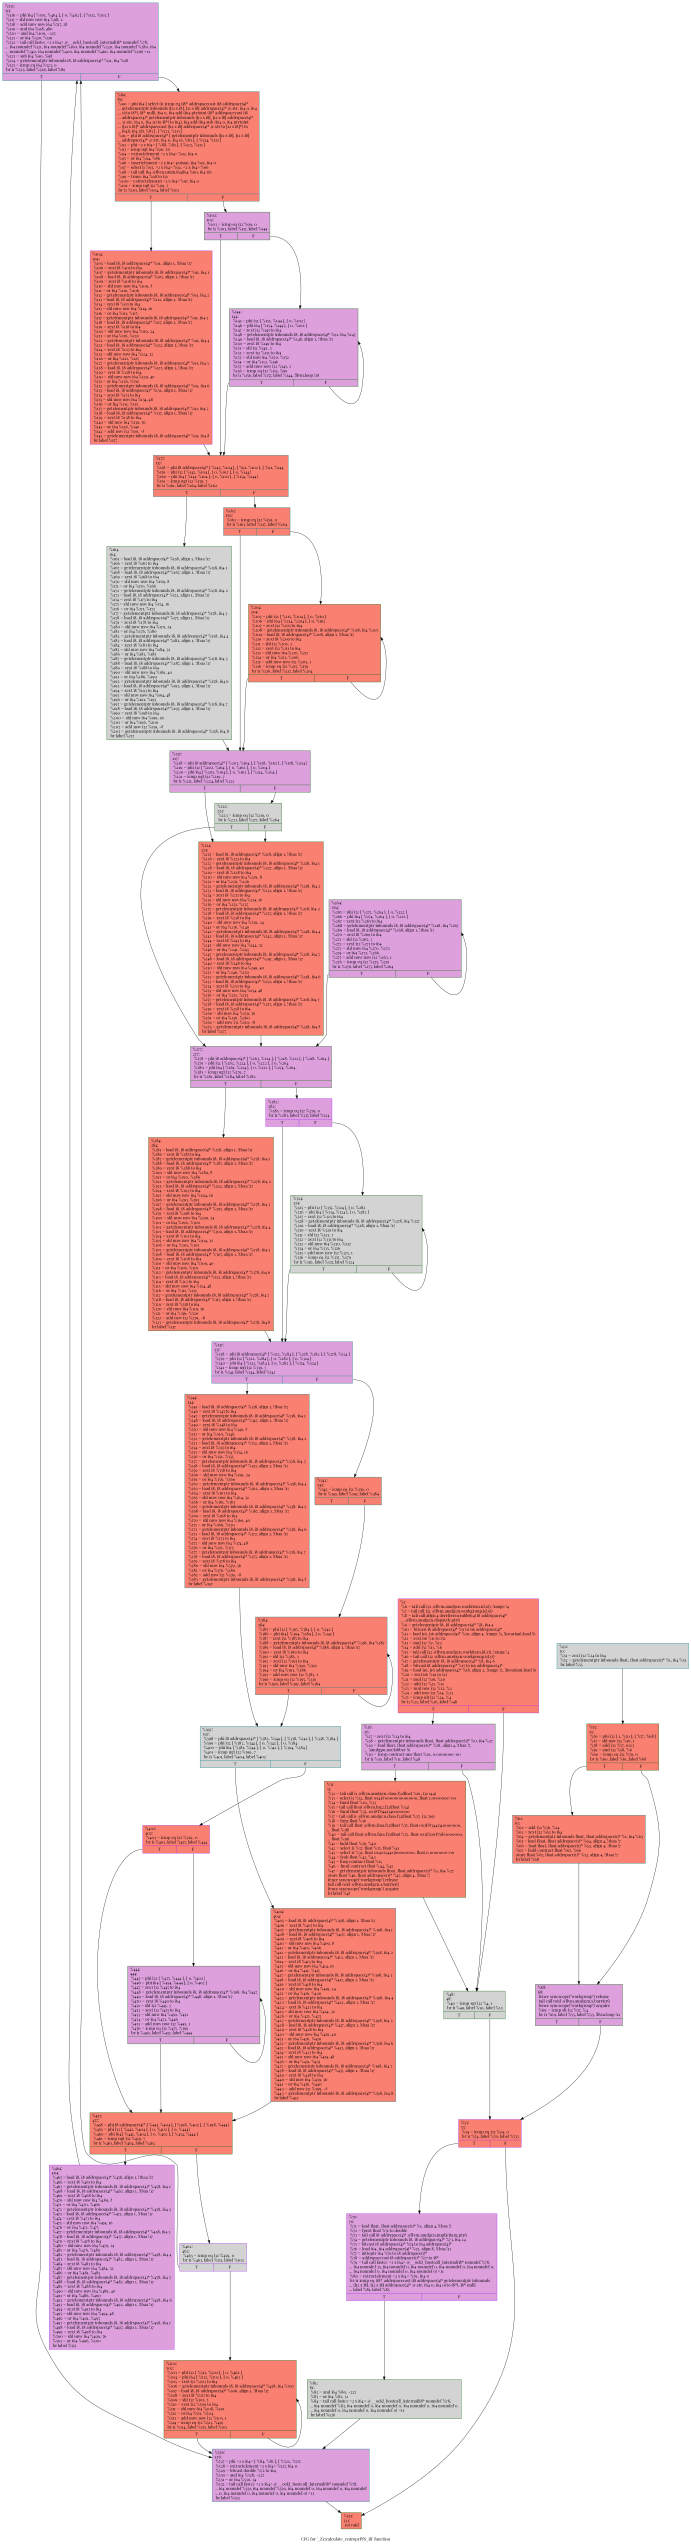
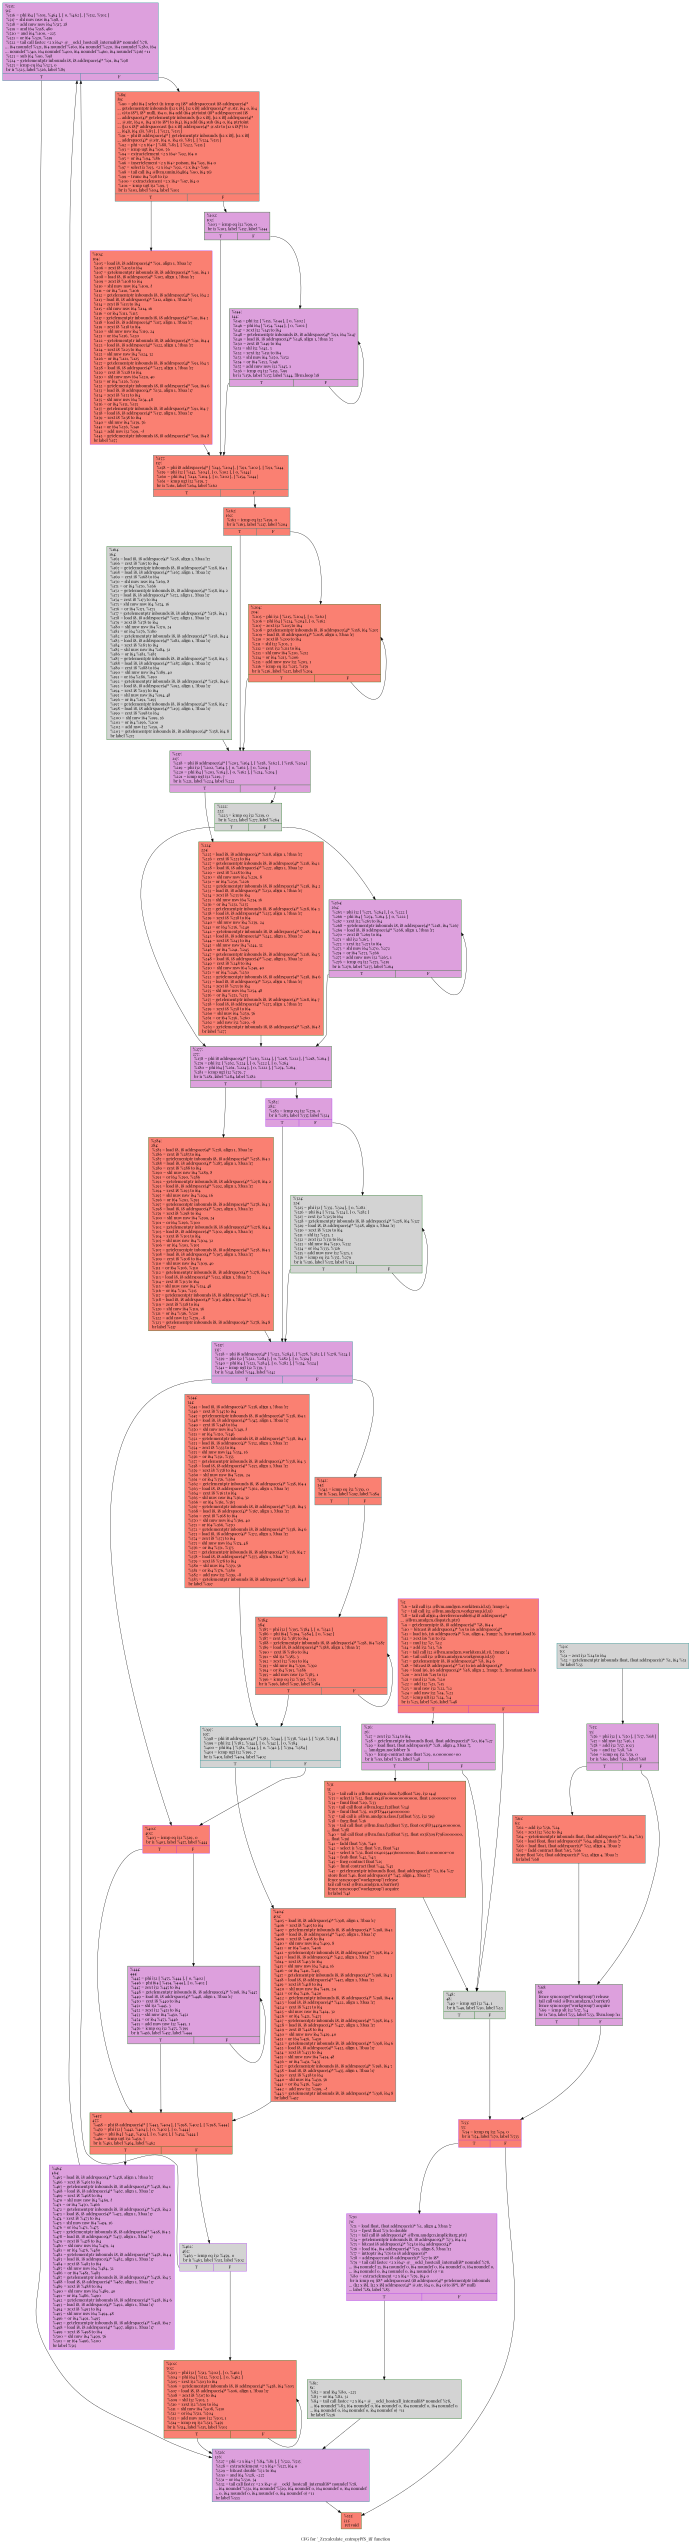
edge "%157:" -> "%164:": removed
edge "%222:" -> "%224:": now "%222:" -> "%264:"
edge "%337:" -> "%344:": now "%337:" -> "%402:"
node "%344:": text "%355 = shl nuw nsw i64 %354, 16" -> "%355 = shl nuw nsw i44 %354, 16"
node "%55:": fillcolor salmon -> plum
